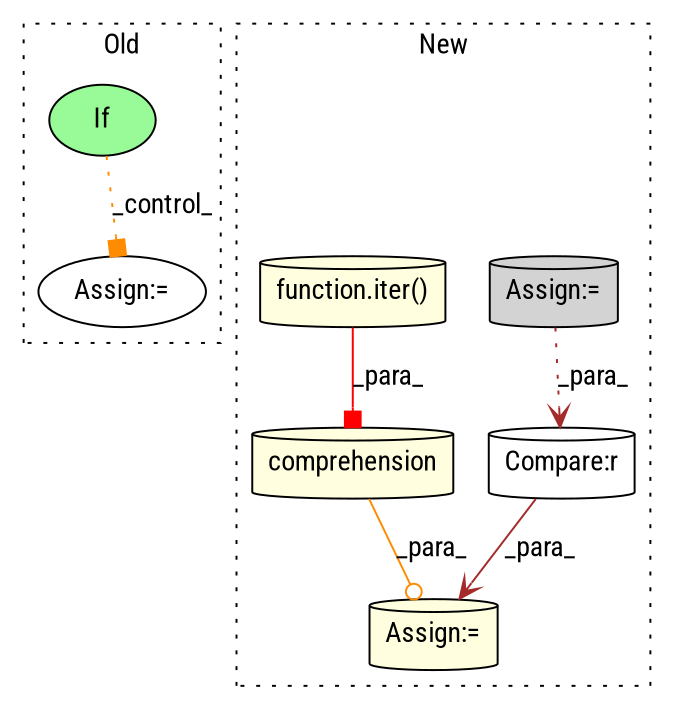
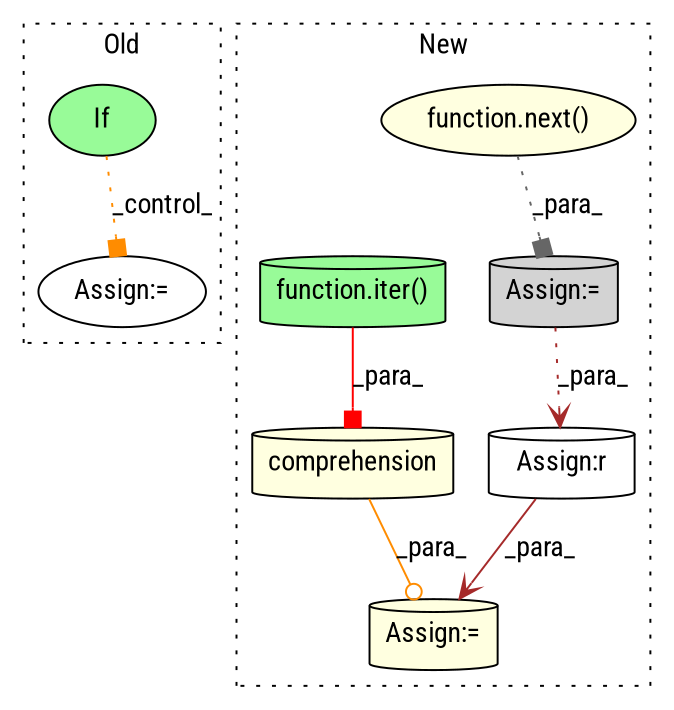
node "function.next()": added
node "function.iter()": fillcolor lightyellow -> palegreen
node "Compare:r": label "Compare:r" -> "Assign:r"
